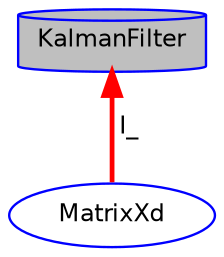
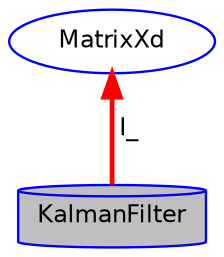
edge "MatrixXd" -> "KalmanFilter": reversed
